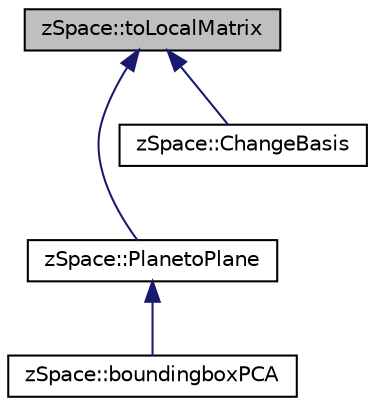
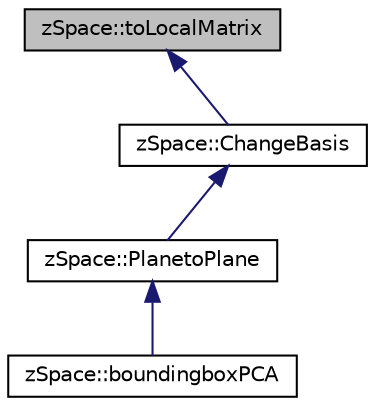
edge "zSpace::PlanetoPlane" -> "zSpace::toLocalMatrix": now "zSpace::PlanetoPlane" -> "zSpace::ChangeBasis"
